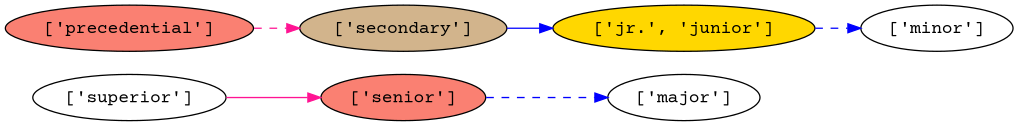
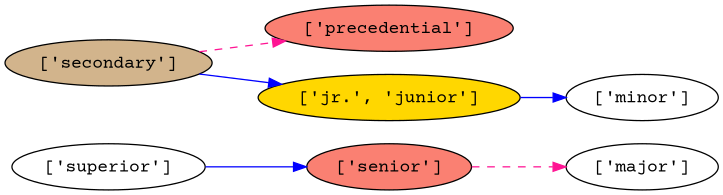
edge "['precedential']" -> "['secondary']": reversed
edge "['jr.', 'junior']" -> "['minor']": style dashed -> solid
edge "['superior']" -> "['senior']": color deeppink -> blue
edge "['senior']" -> "['major']": color blue -> deeppink
